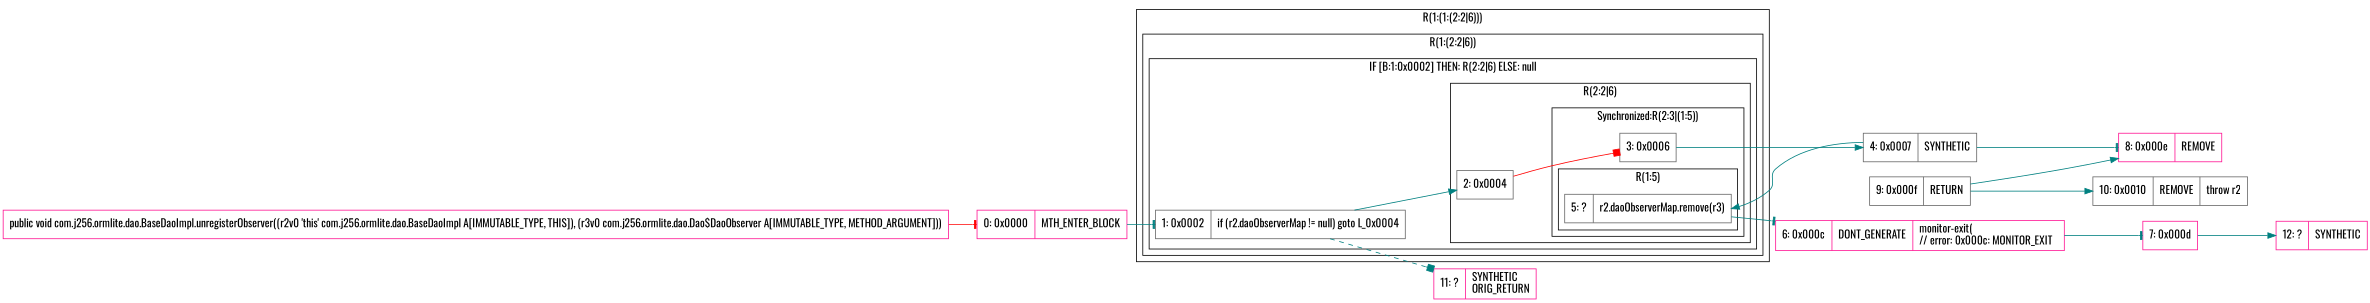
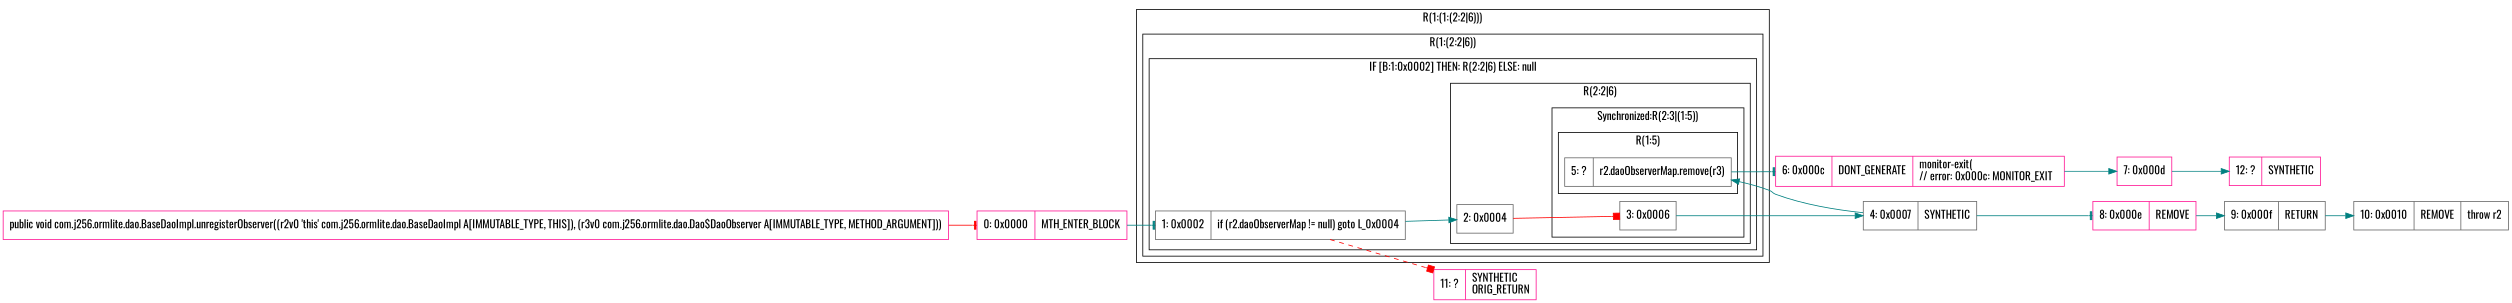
edge "9: 0x000f" -> "8: 0x000e": reversed
edge "6: 0x000c" -> "7: 0x000d": arrowhead tee -> normal
edge "1: 0x0002" -> "11: ?": color teal -> red
